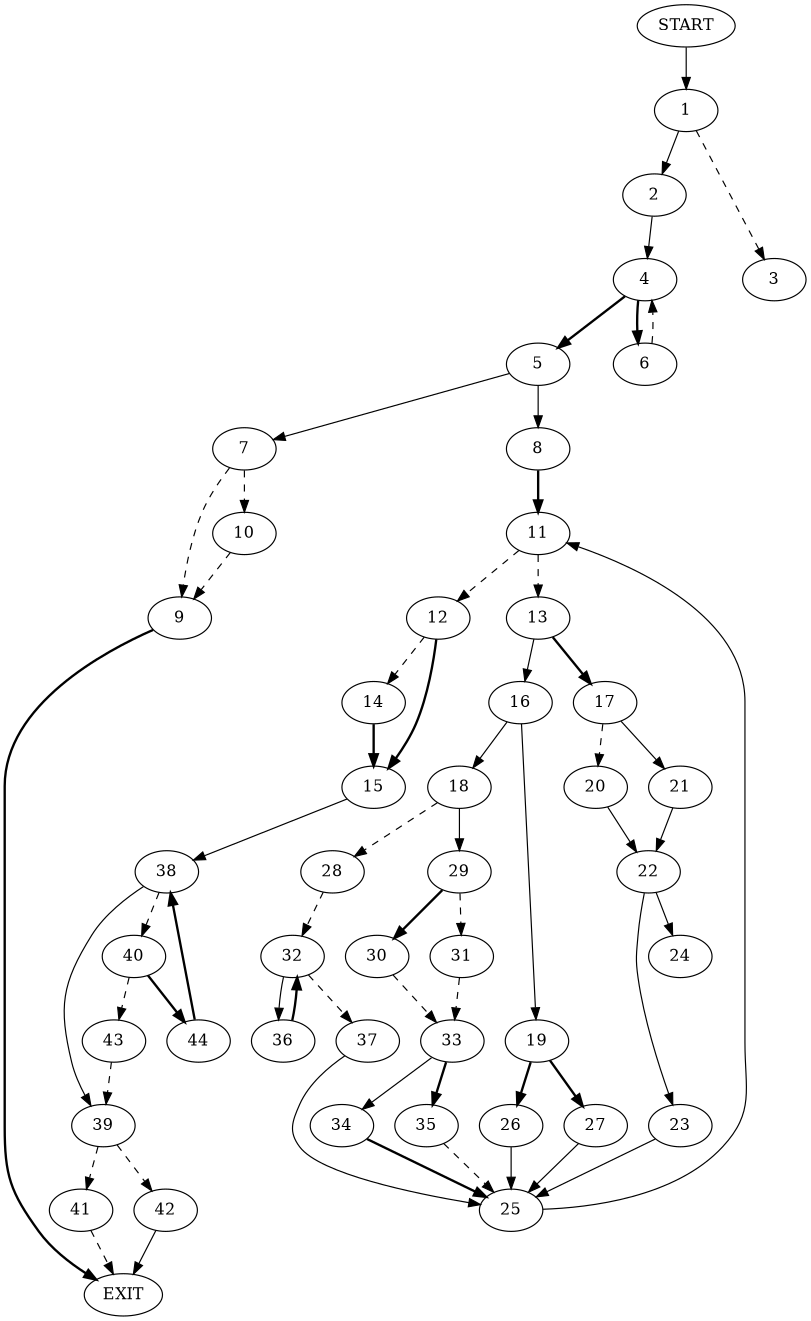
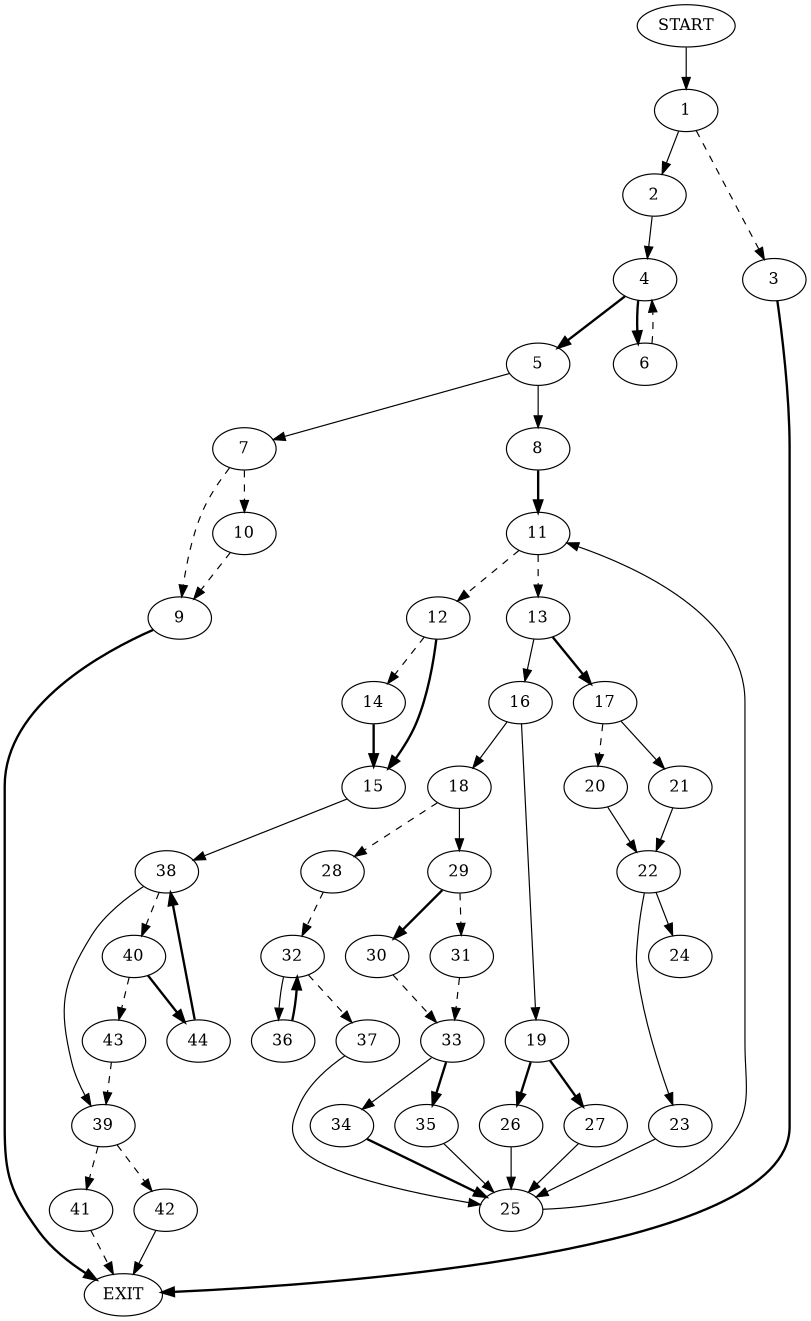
edge "3" -> "EXIT": added
edge "35" -> "25": style dashed -> solid
